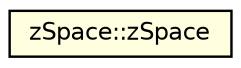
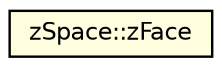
node "zSpace::zSpace": label "zSpace::zSpace" -> "zSpace::zFace"
